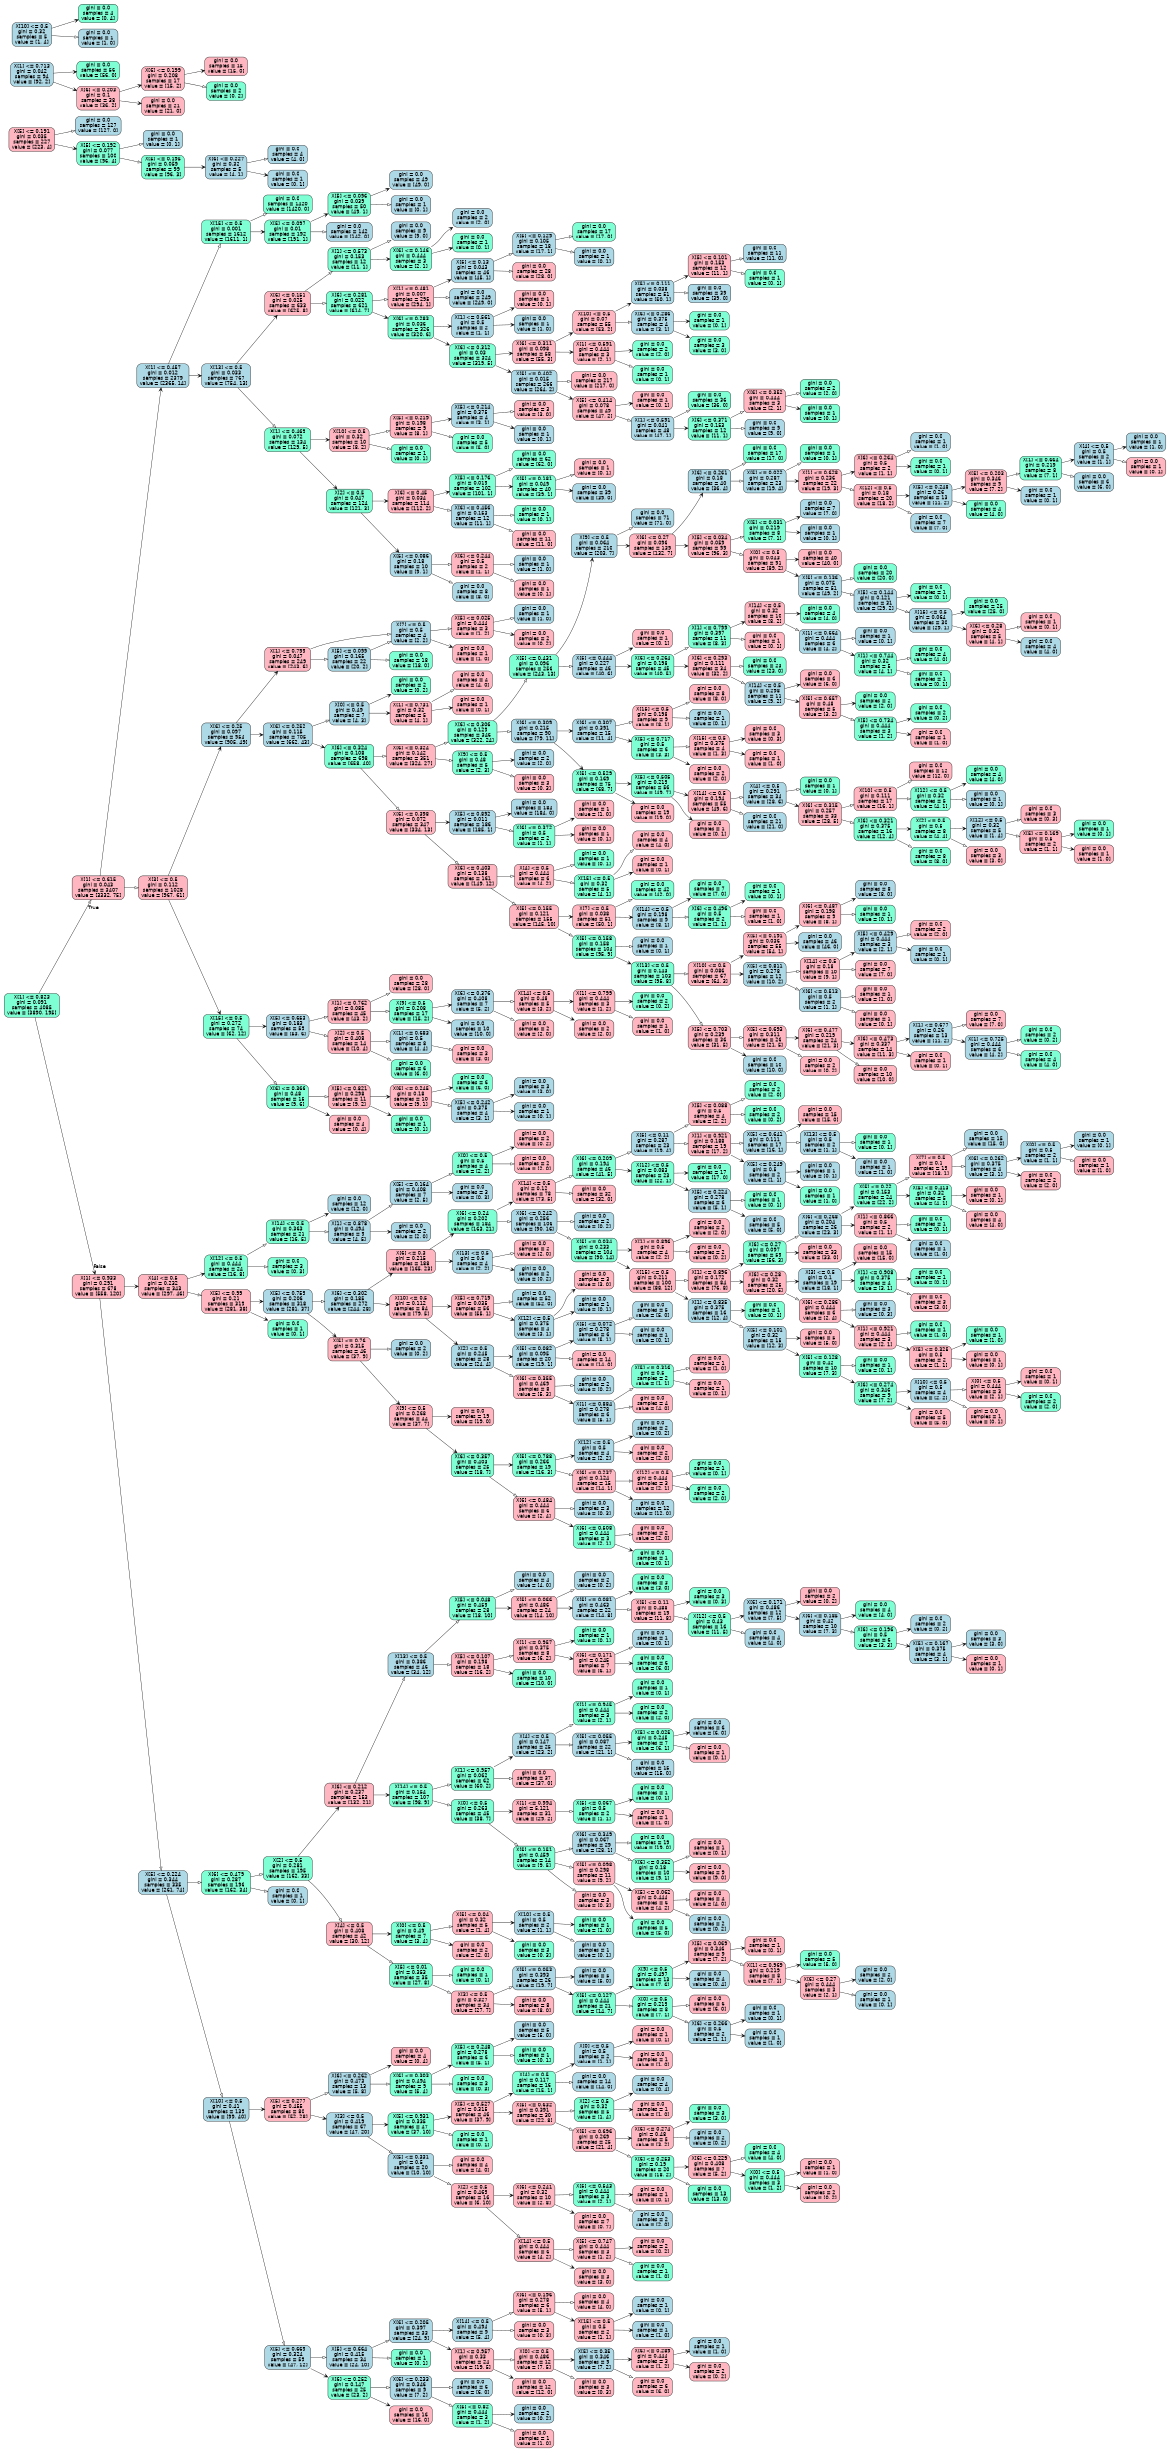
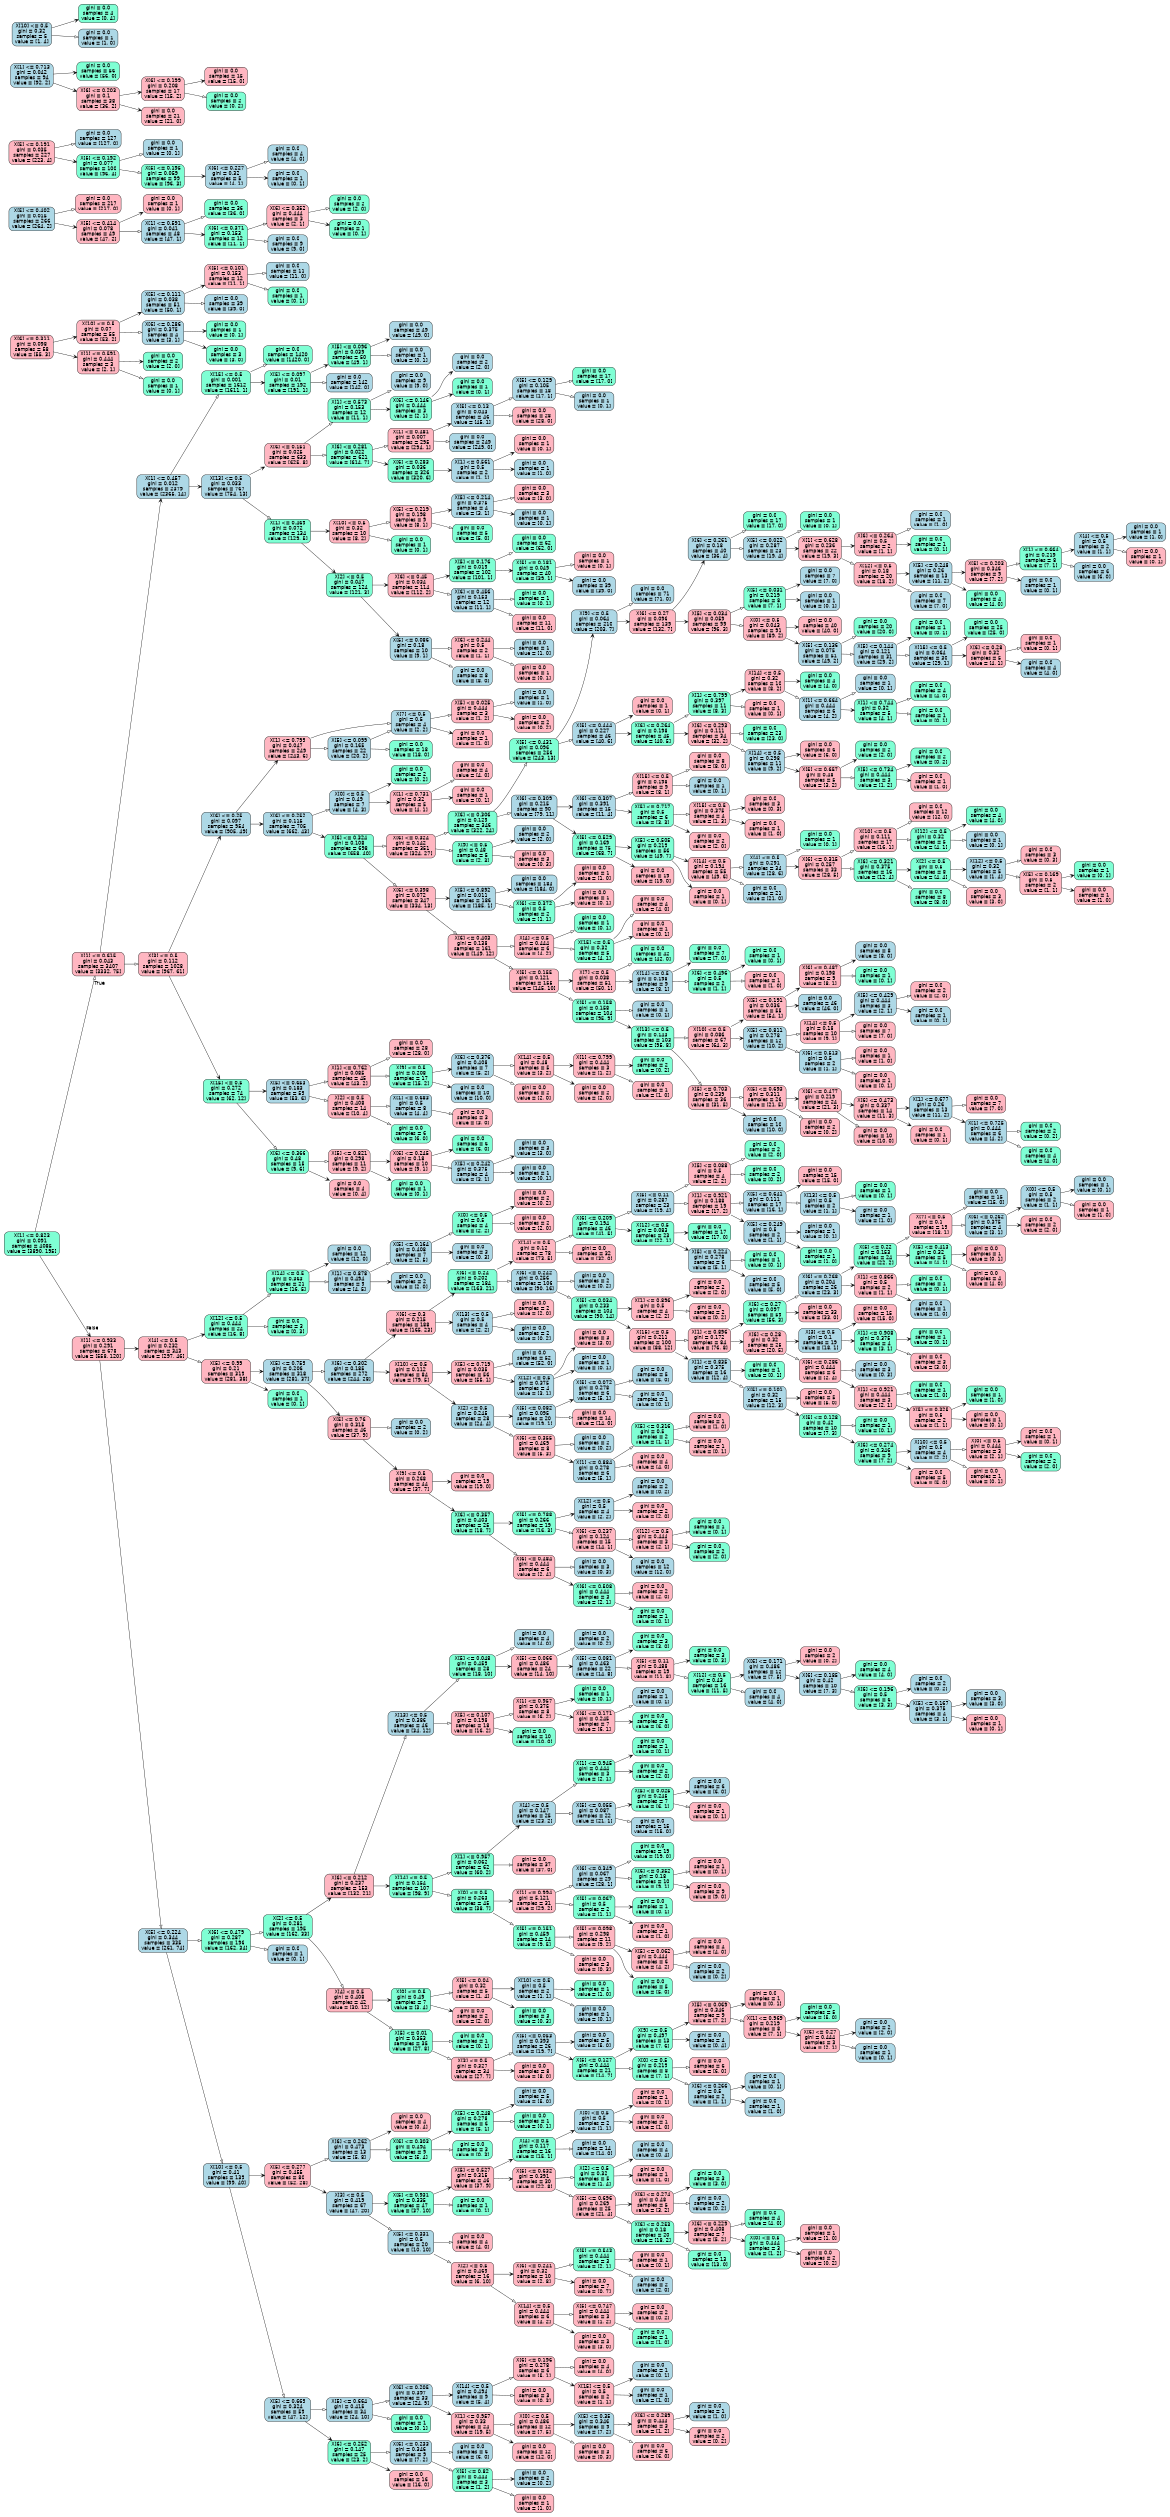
node "X[6] <= 0.312 gini = 0.03 samples = 324 value = [319, 5]": removed
edge "X[5] <= 0.151 gini = 0.459 samples = 14 value = [9, 5]" -> "X[6] <= 0.349 gini = 0.067 samples = 29 value = [28, 1]": now "X[1] <= 0.994 gini = 5.121 samples = 31 value = [29, 2]" -> "X[6] <= 0.349 gini = 0.067 samples = 29 value = [28, 1]"
node "X[6] <= 0.253 gini = 0.19 samples = 20 value = [18, 2]": label "X[6] <= 0.253 gini = 0.19 samples = 20 value = [18, 2]" -> "X[6] <= 0.253 gini = 0.18 samples = 20 value = [18, 2]"
